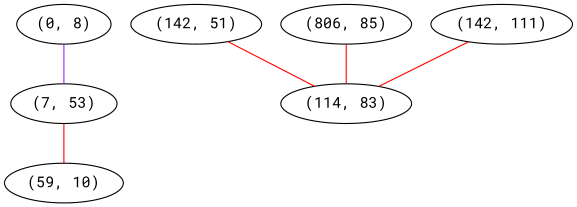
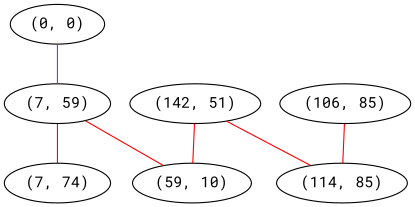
node "(0, 8)": label "(0, 8)" -> "(0, 0)"
node "(806, 85)": label "(806, 85)" -> "(106, 85)"
node "(142, 111)": removed
node "(7, 53)": label "(7, 53)" -> "(7, 59)"
node "(114, 83)": label "(114, 83)" -> "(114, 85)"
edge "(142, 51)" -- "(59, 10)": added
node "(7, 74)": added
